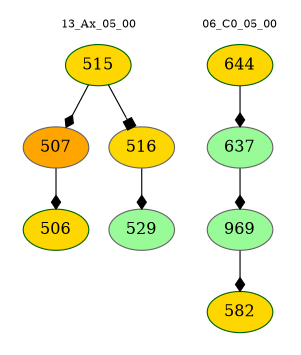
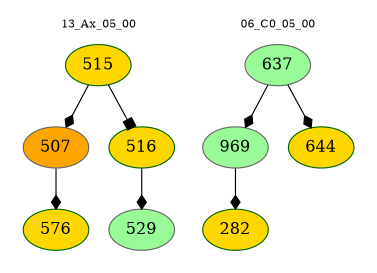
edge "644" -> "637": reversed
node "516": color gray40 -> darkgreen
node "506": label "506" -> "576"
node "582": label "582" -> "282"
